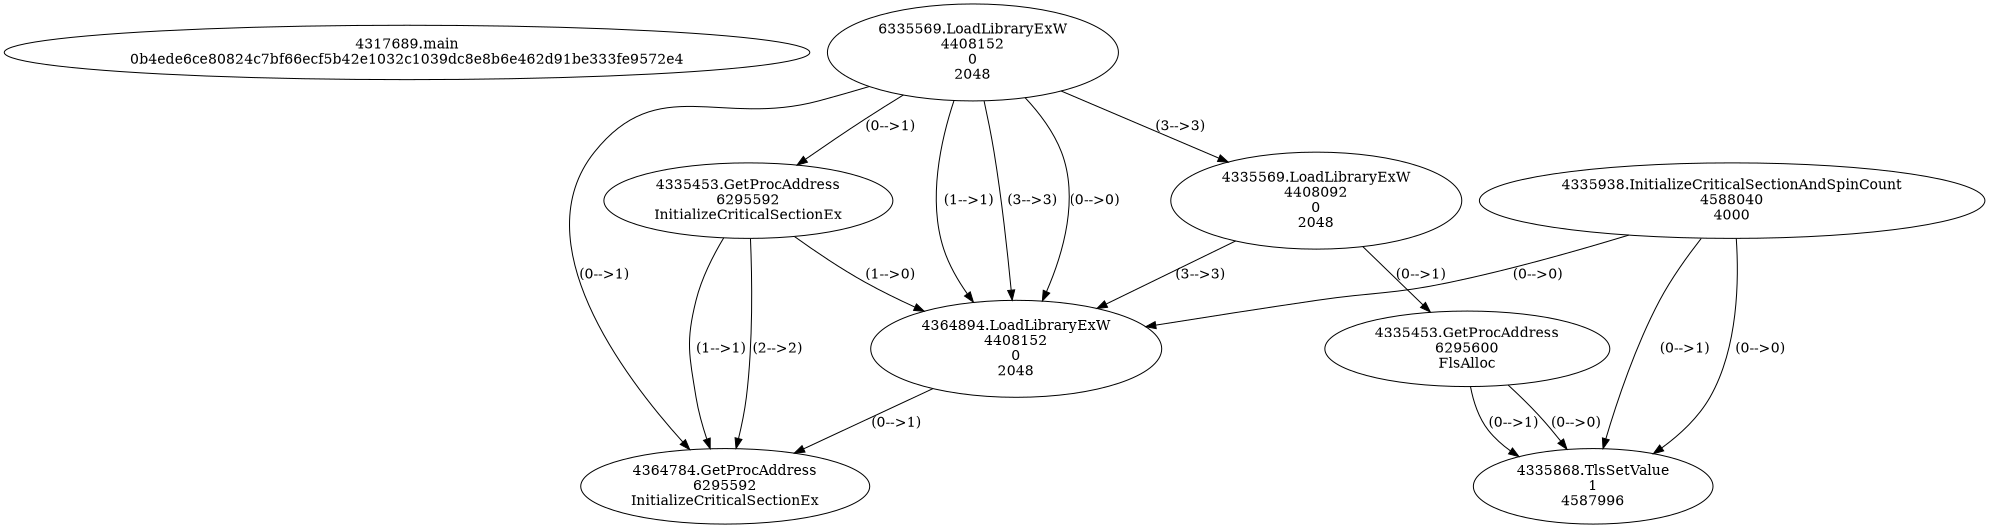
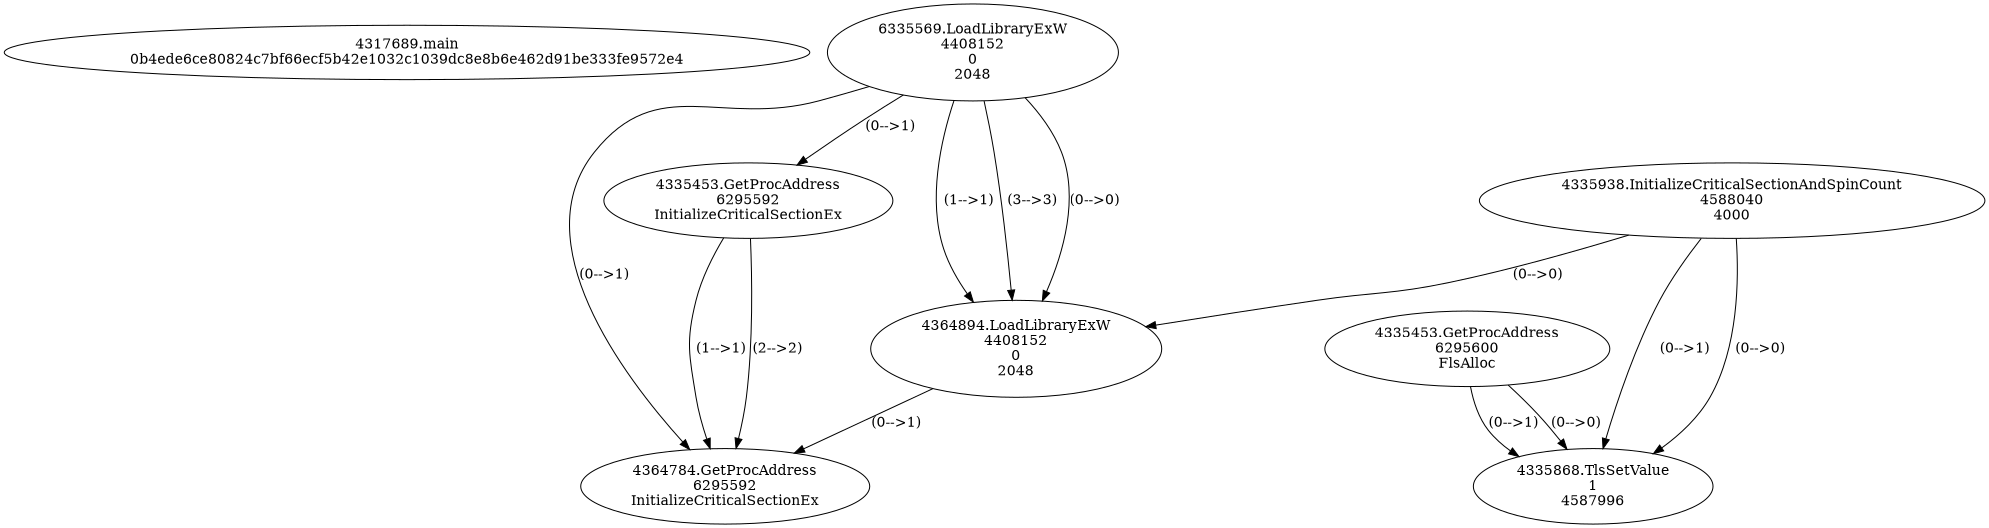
node "4335569.LoadLibraryExW 4408092 0 2048": removed
edge "4335453.GetProcAddress 6295592 InitializeCriticalSectionEx" -> "4364894.LoadLibraryExW 4408152 0 2048": removed, label "(1-->0)"
